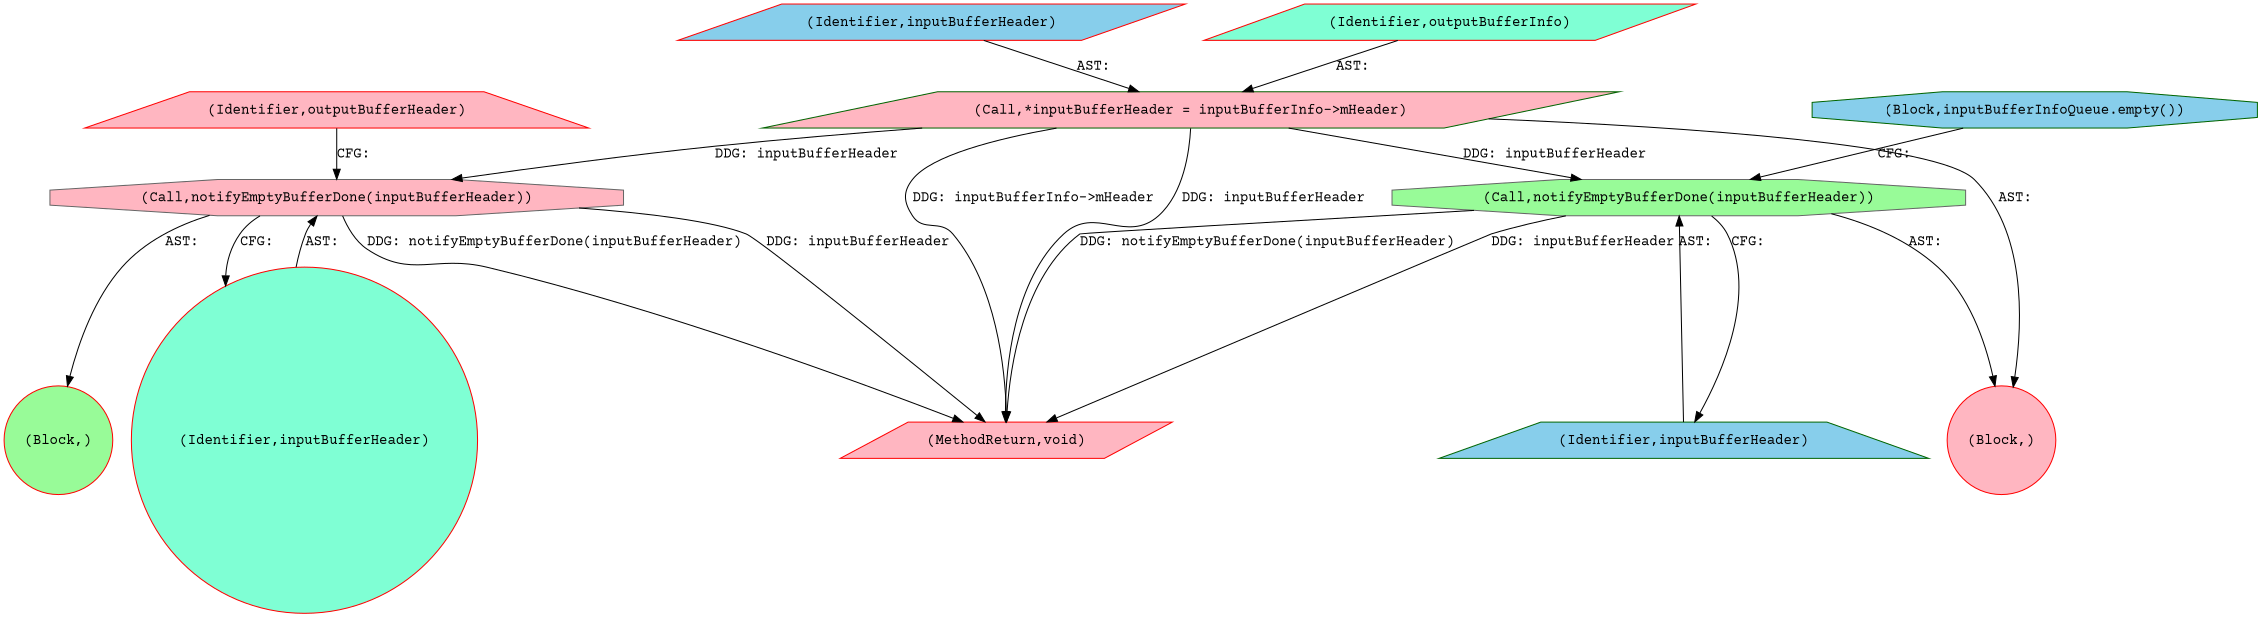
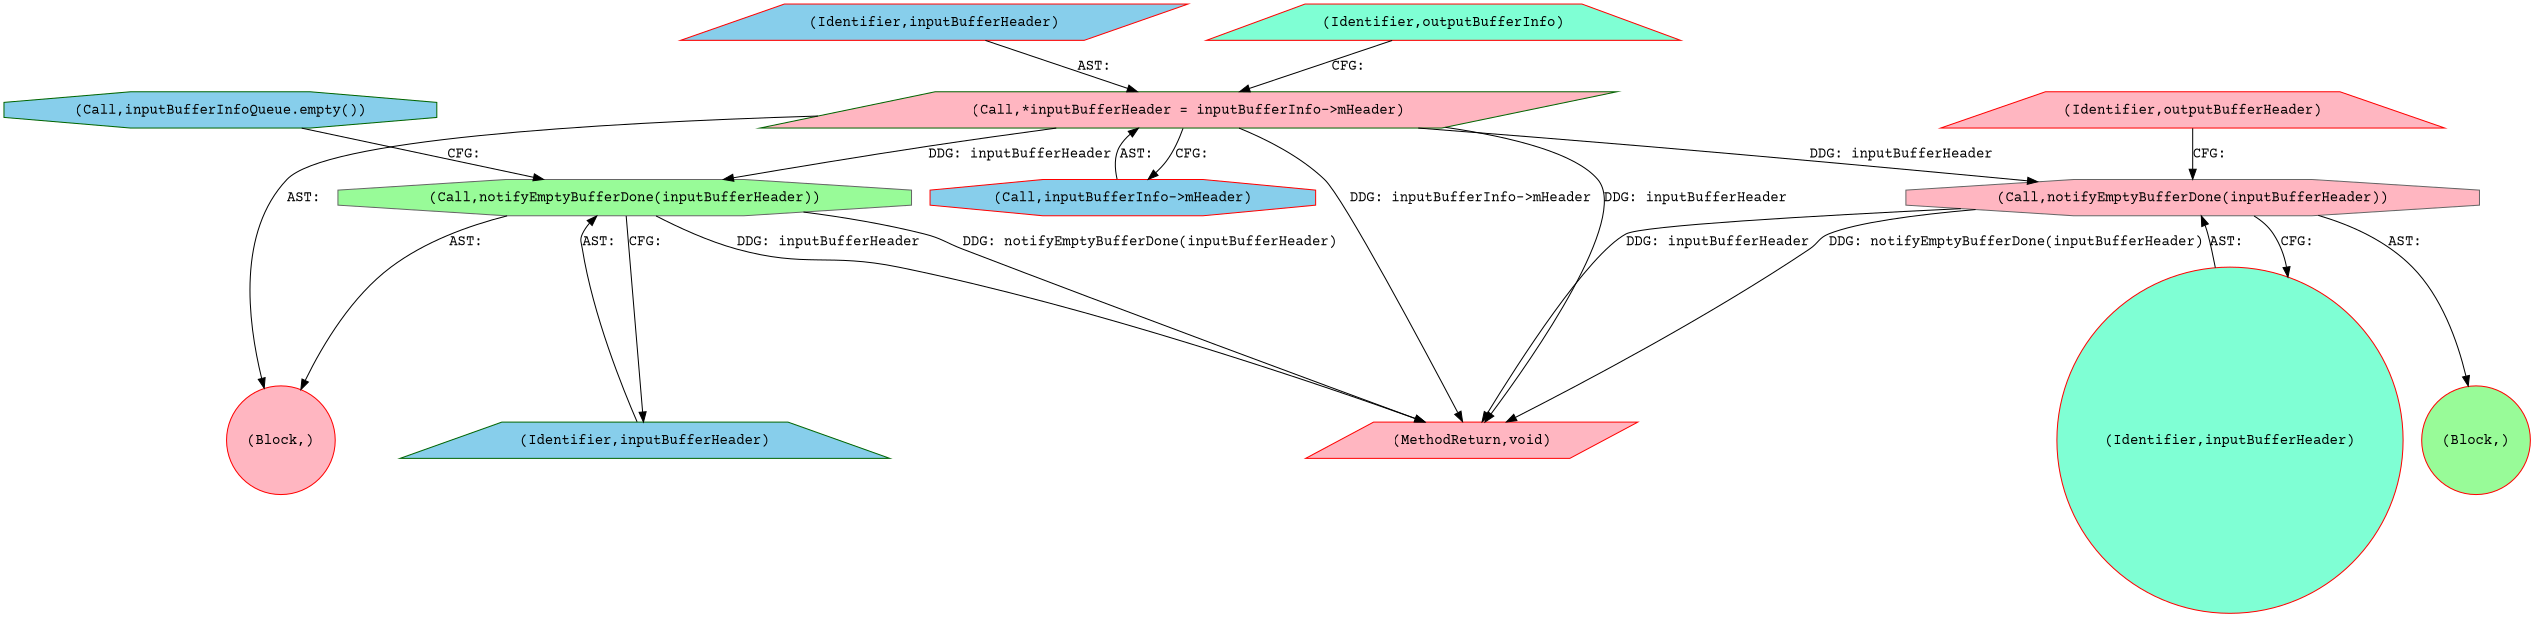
node "(Identifier,outputBufferInfo)": shape parallelogram -> trapezium
edge "(Identifier,outputBufferInfo)" -> "(Call,*inputBufferHeader = inputBufferInfo->mHeader)": label "AST: " -> "CFG: "
node "(Block,inputBufferInfoQueue.empty())": label "(Block,inputBufferInfoQueue.empty())" -> "(Call,inputBufferInfoQueue.empty())"
node "(Call,inputBufferInfo->mHeader)": added
